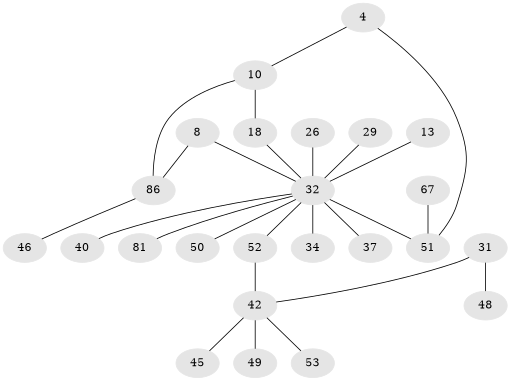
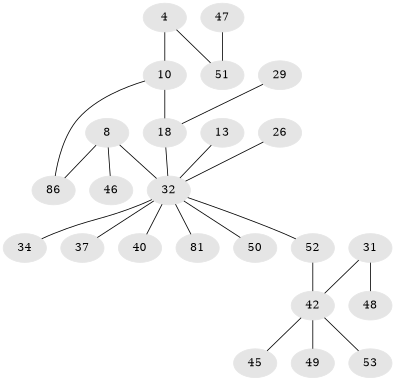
edge "29" -- "32": now "29" -- "18"
node "67": label "67" -> "47"
edge "86" -- "46": now "8" -- "46"
edge "32" -- "51": removed
